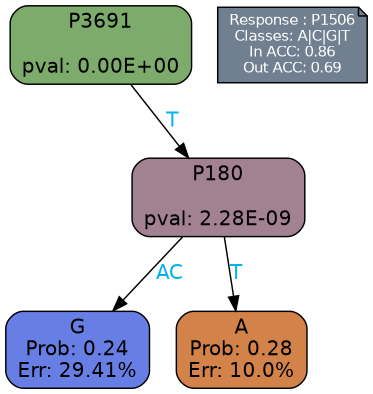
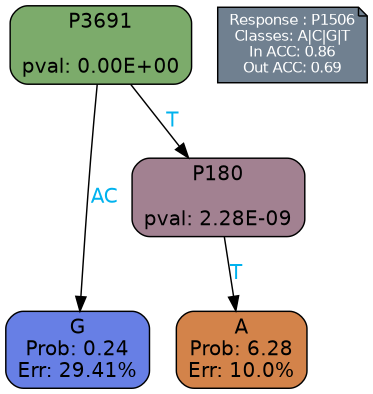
edge "P180 pval: 2.28E-09" -> "G Prob: 0.24 Err: 29.41%": now "P3691 pval: 0.00E+00" -> "G Prob: 0.24 Err: 29.41%"
node "A Prob: 0.28 Err: 10.0%": label "A Prob: 0.28 Err: 10.0%" -> "A Prob: 6.28 Err: 10.0%"
